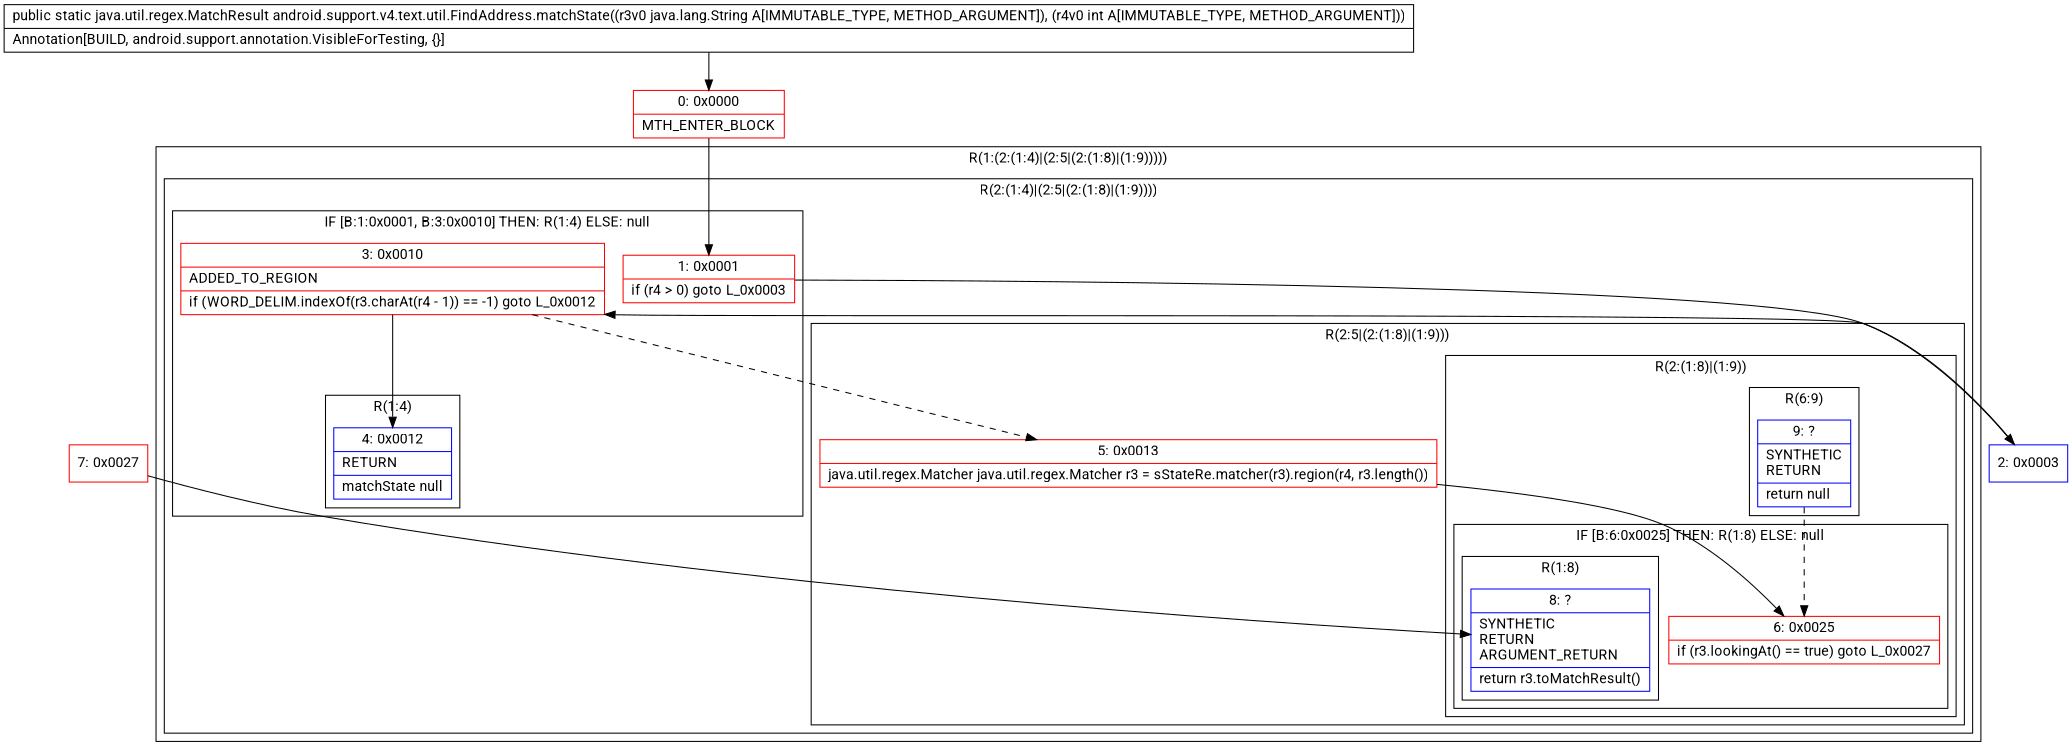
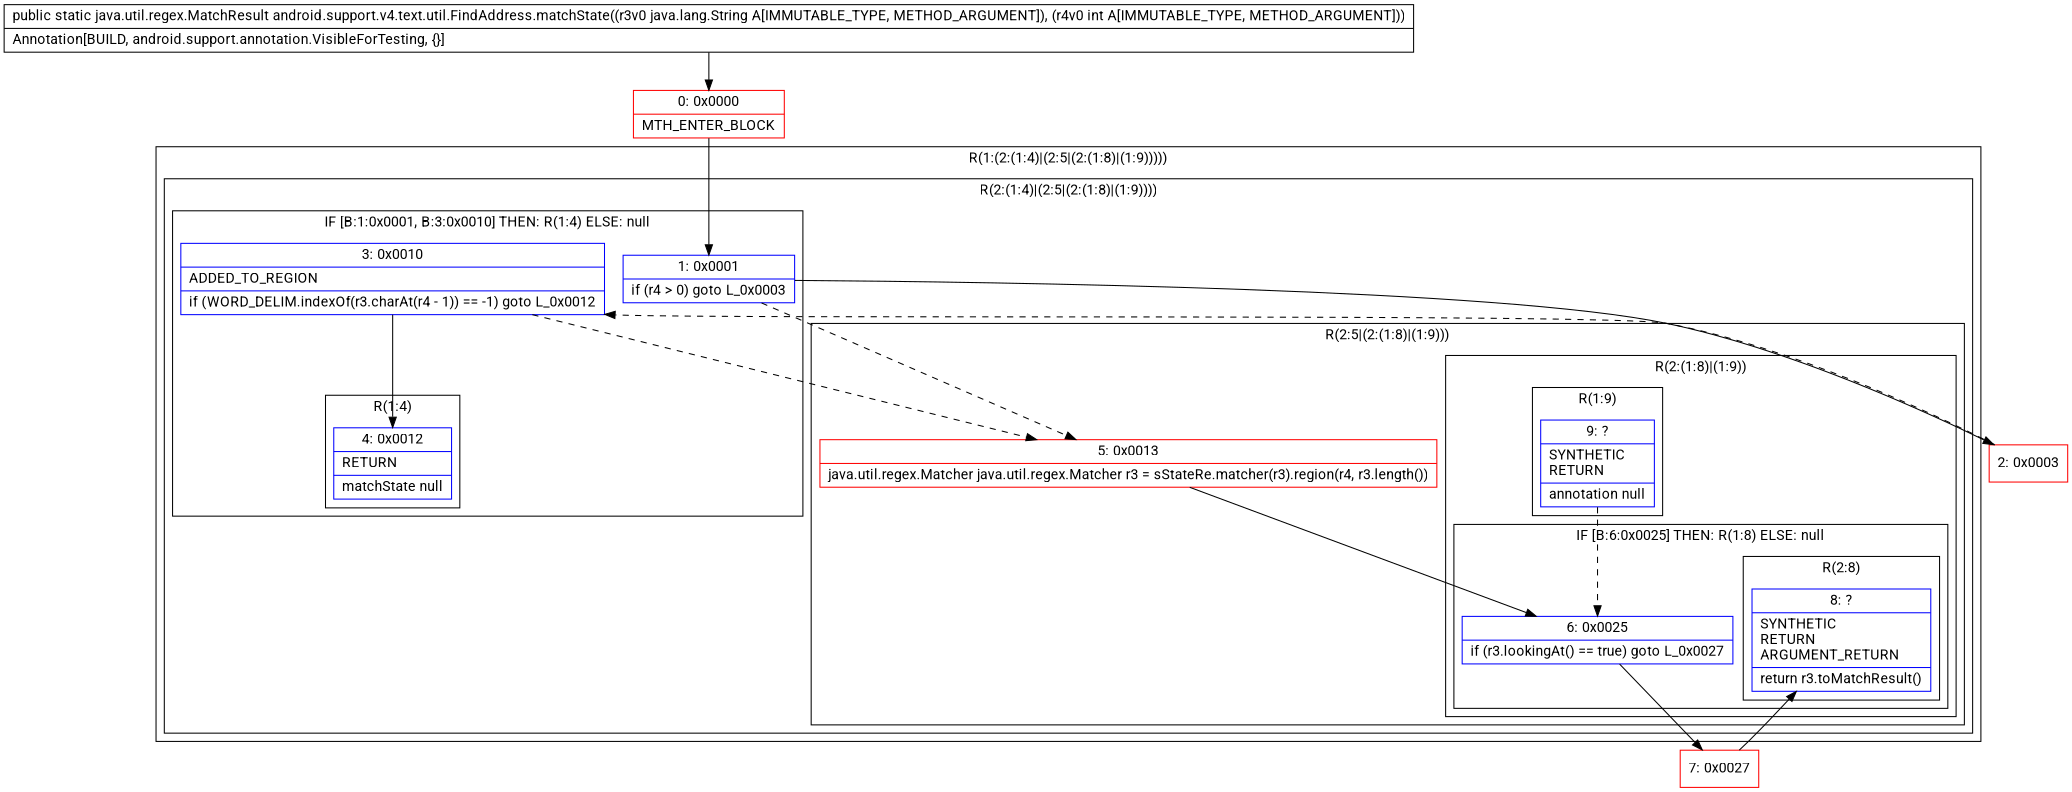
node "3: 0x0010": color red -> blue
node "1: 0x0001": color red -> blue
edge "2: 0x0003" -> "3: 0x0010": style solid -> dashed
edge "1: 0x0001" -> "5: 0x0013": added
cluster "R(6:9)": label "R(6:9)" -> "R(1:9)"
node "2: 0x0003": color blue -> red
node "9: ?": text "return null" -> "annotation null"
cluster "R(1:8)": label "R(1:8)" -> "R(2:8)"
node "6: 0x0025": color red -> blue
edge "6: 0x0025" -> "7: 0x0027": added
